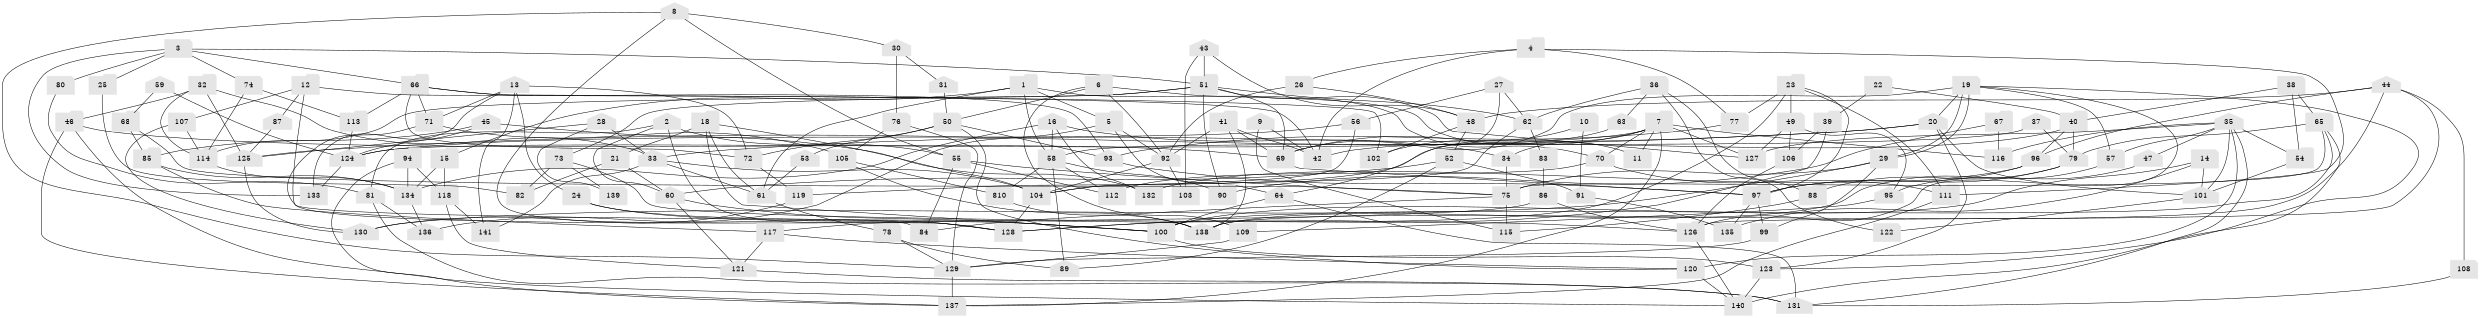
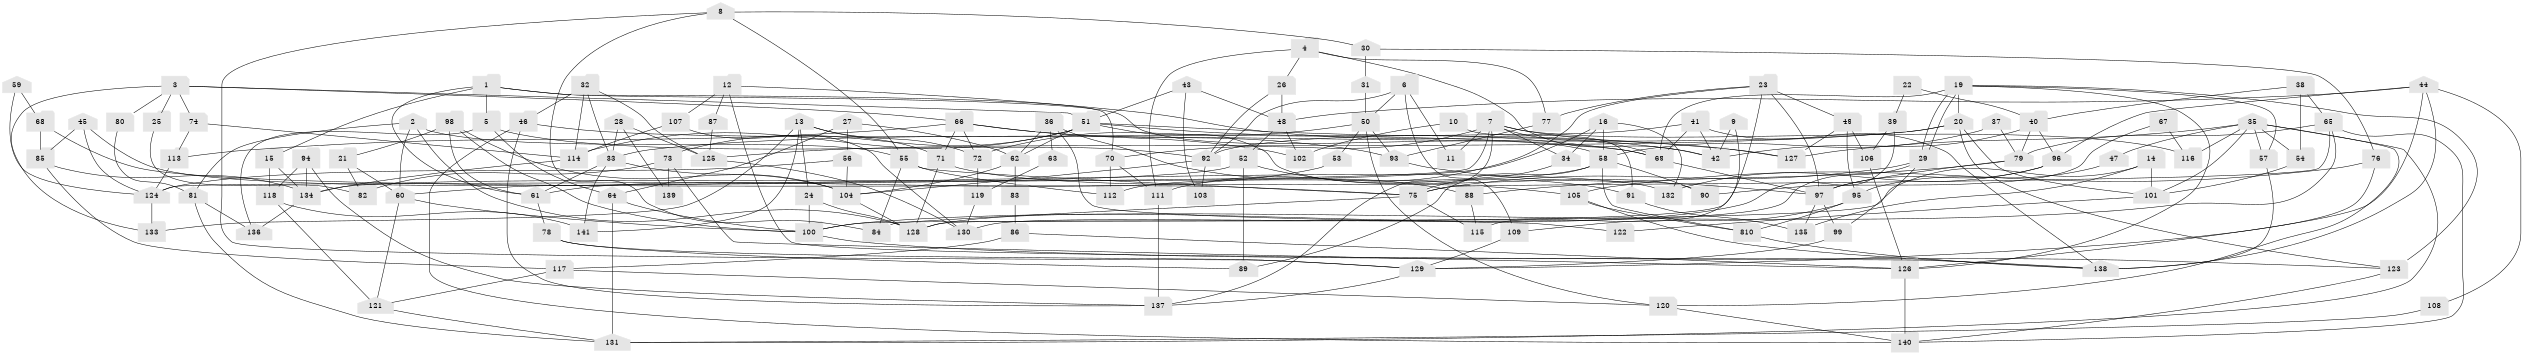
node "18": label "18" -> "98"
edge "95" -- "810": added
